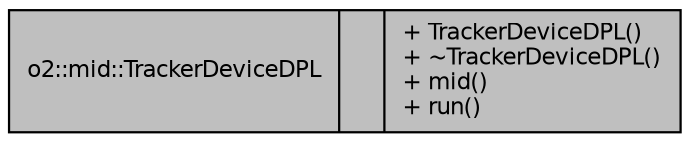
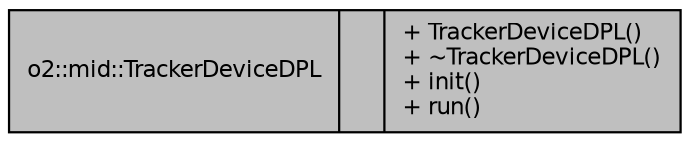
node "o2::mid::TrackerDeviceDPL": text "+ mid()" -> "+ init()"
